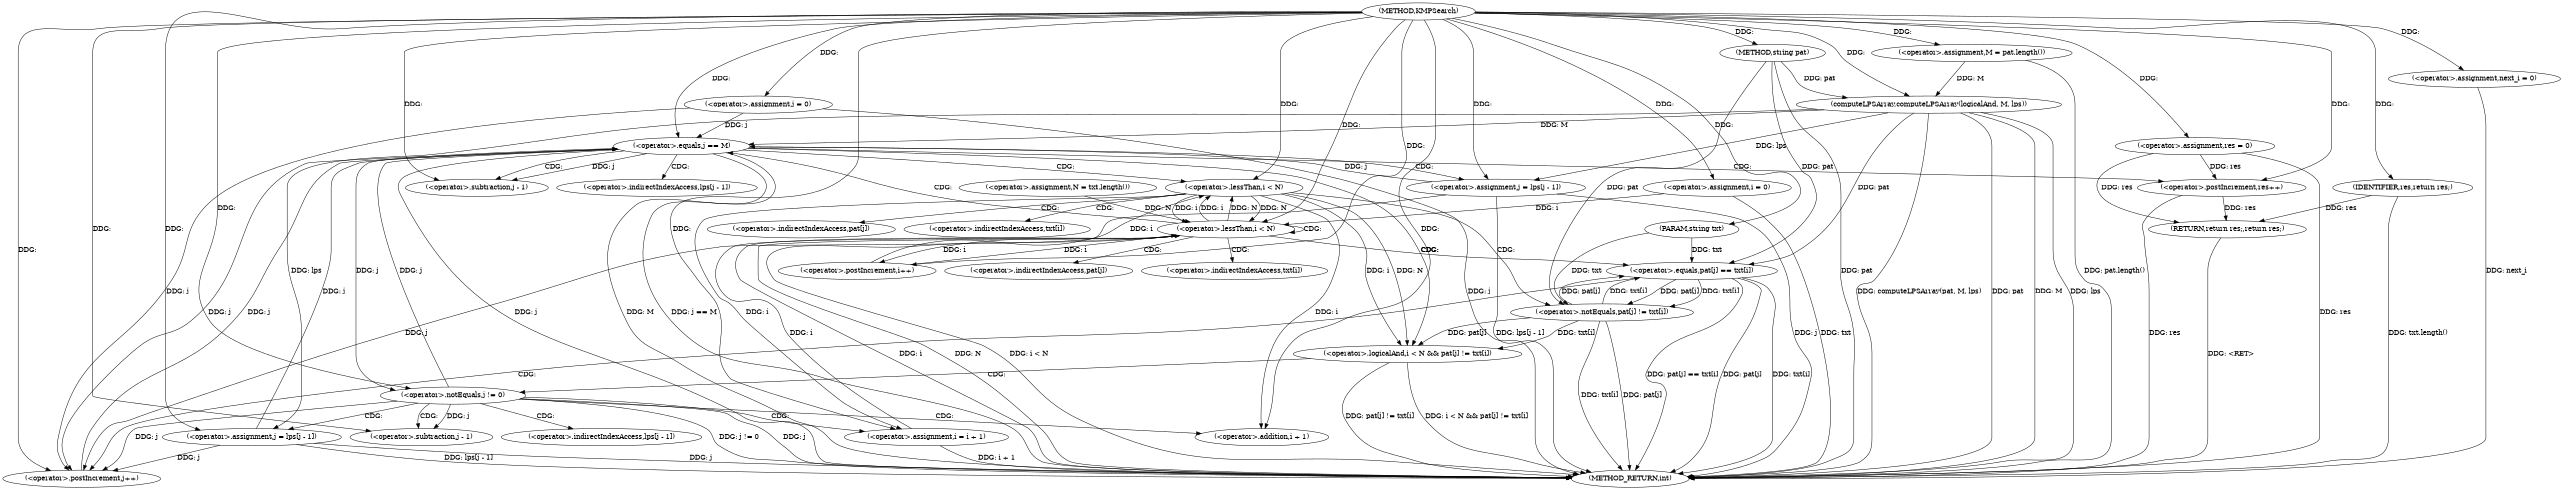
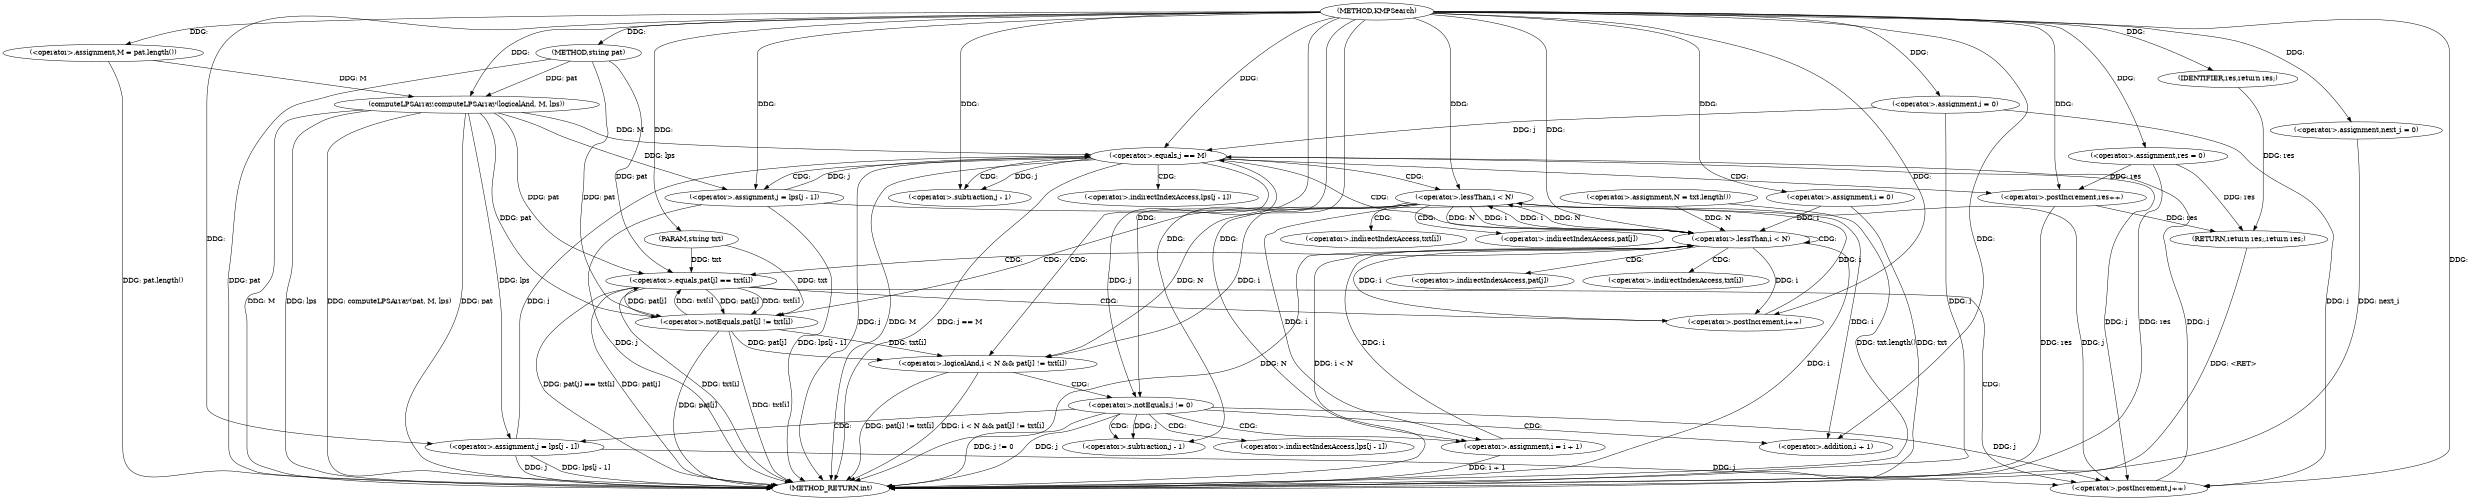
edge "(<operator>.notEquals,j != 0)" -> "(<operator>.equals,j == M)": removed, label "DDG: j"
edge "(computeLPSArray,computeLPSArray(logicalAnd, M, lps))" -> "(<operator>.notEquals,pat[j] != txt[i])": added, label "DDG: pat"
edge "(<operator>.equals,pat[j] == txt[i])" -> "(<operator>.postIncrement,i++)": added, label "CDG:"
edge "(IDENTIFIER,res,return res;)" -> "(METHOD_RETURN,int)": now "(<operator>.assignment,N = txt.length())" -> "(METHOD_RETURN,int)"
